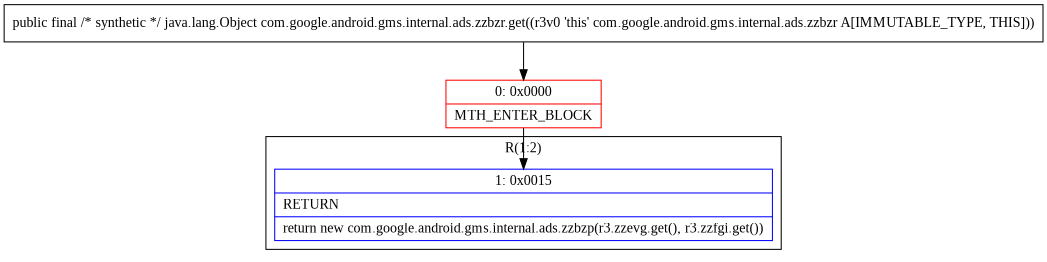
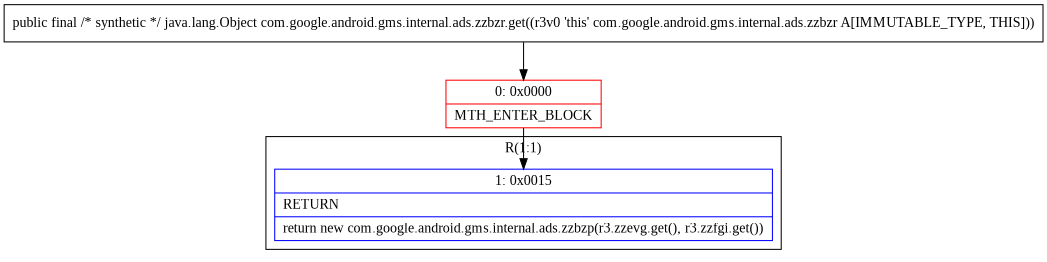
cluster "R(1:2)": label "R(1:2)" -> "R(1:1)"
